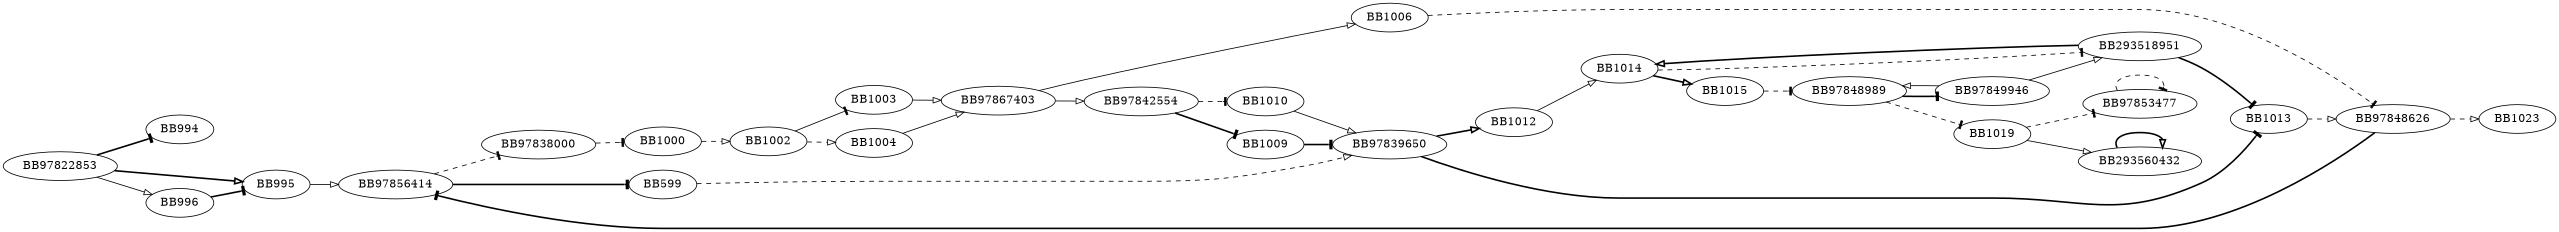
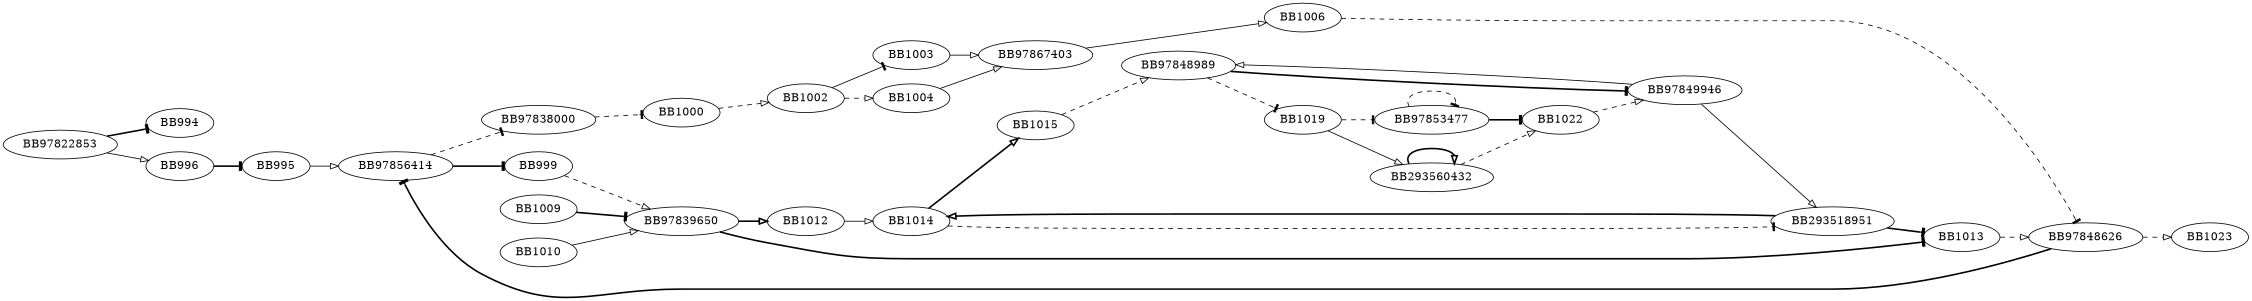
edge "BB1015" -> "BB97848989": arrowhead tee -> onormal
node "BB97842554": removed
node "BB1022": added
edge "BB97822853" -> "BB995": removed
node "BB599": label "BB599" -> "BB999"
